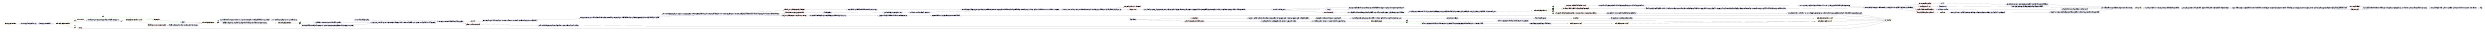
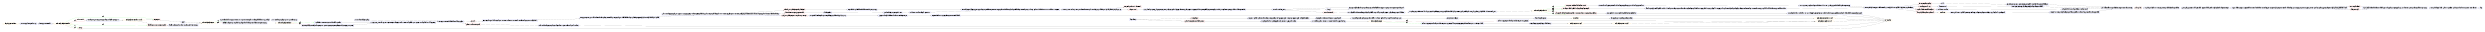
edge "Check boolean EleanorChristopher1" -> "Grazie.": now "Check boolean EleanorChristopher1" -> "Perché è qualcuno di cui ho bisogno di sapere?"
